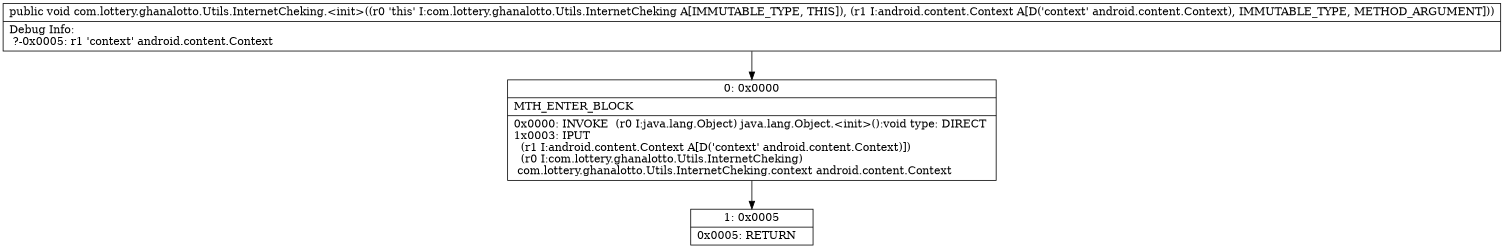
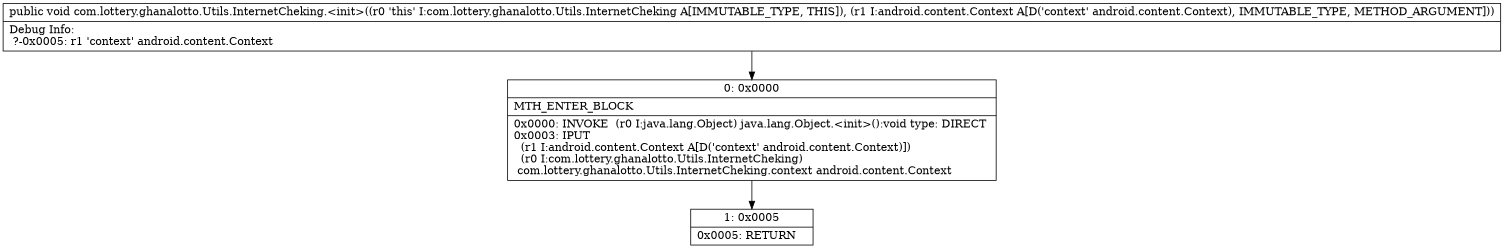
node "0: 0x0000": text "1x0003: IPUT" -> "0x0003: IPUT"
